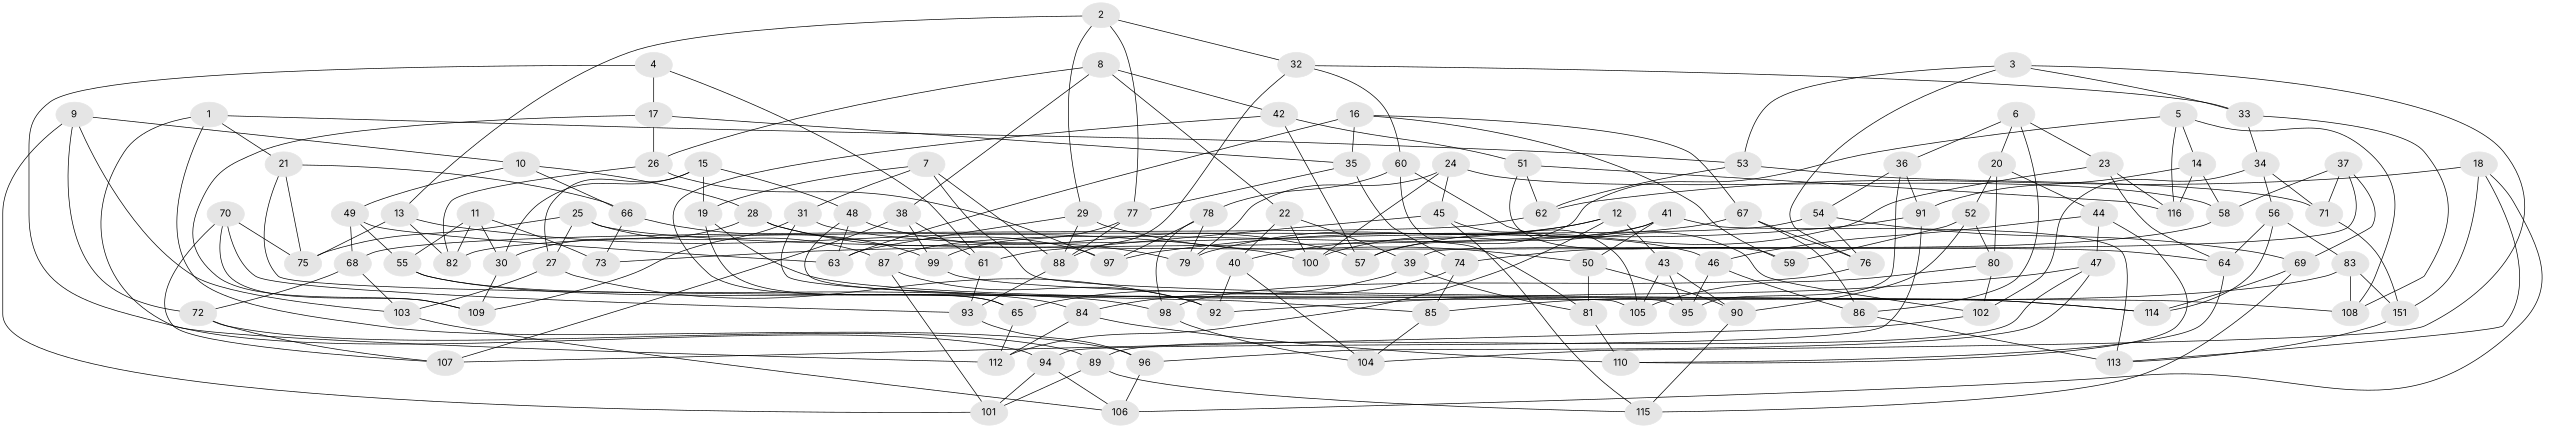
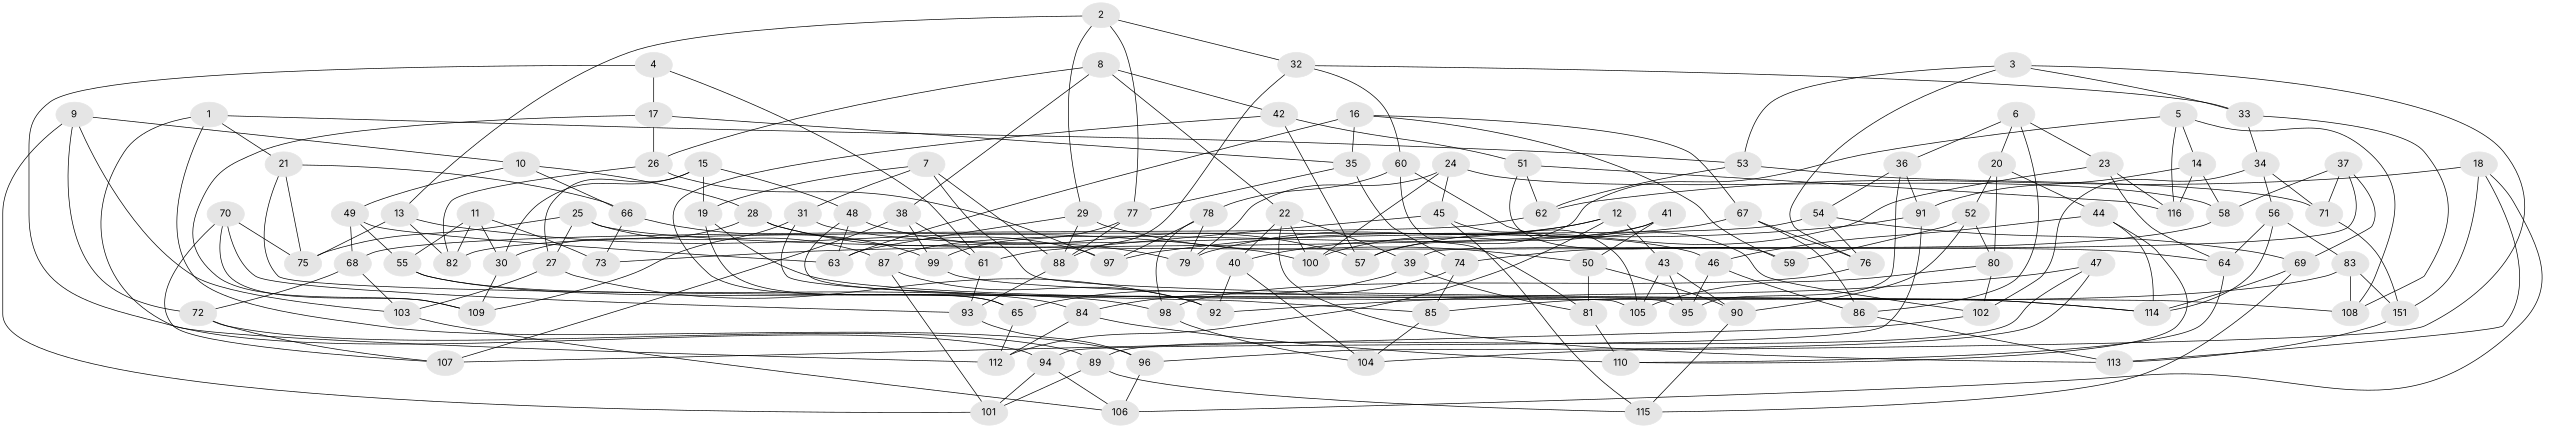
edge "41" -- "113": now "22" -- "113"
edge "44" -- "47": now "44" -- "114"
